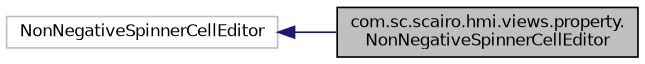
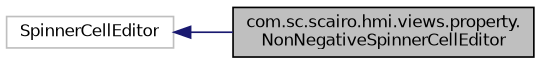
node "NonNegativeSpinnerCellEditor": label "NonNegativeSpinnerCellEditor" -> "SpinnerCellEditor"
